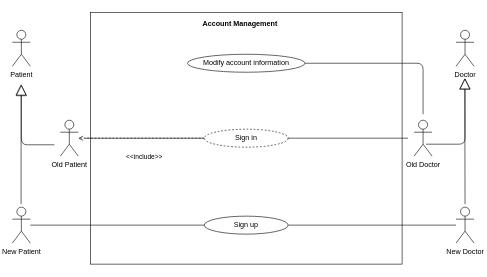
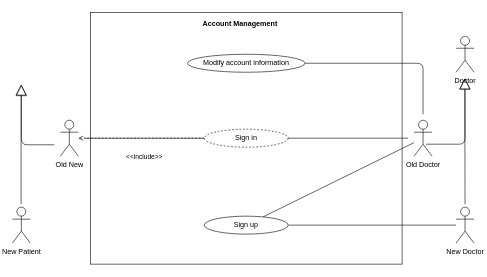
node "Patient": removed
node "Doctor": moved (465, 48) -> (465, 54)
node "Old Patient": label "Old Patient" -> "Old New"
edge "New Patient" -- "Sign up": now "Old Doctor" -- "Sign up"
